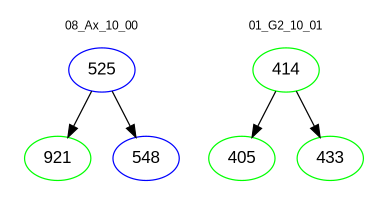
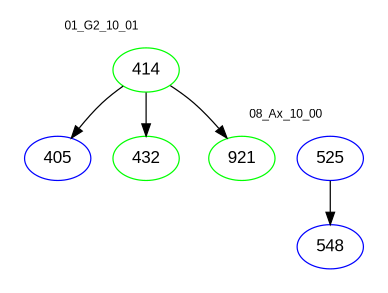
edge "525" -> "921": now "414" -> "921"
node "405": color green -> blue
node "433": label "433" -> "432"
